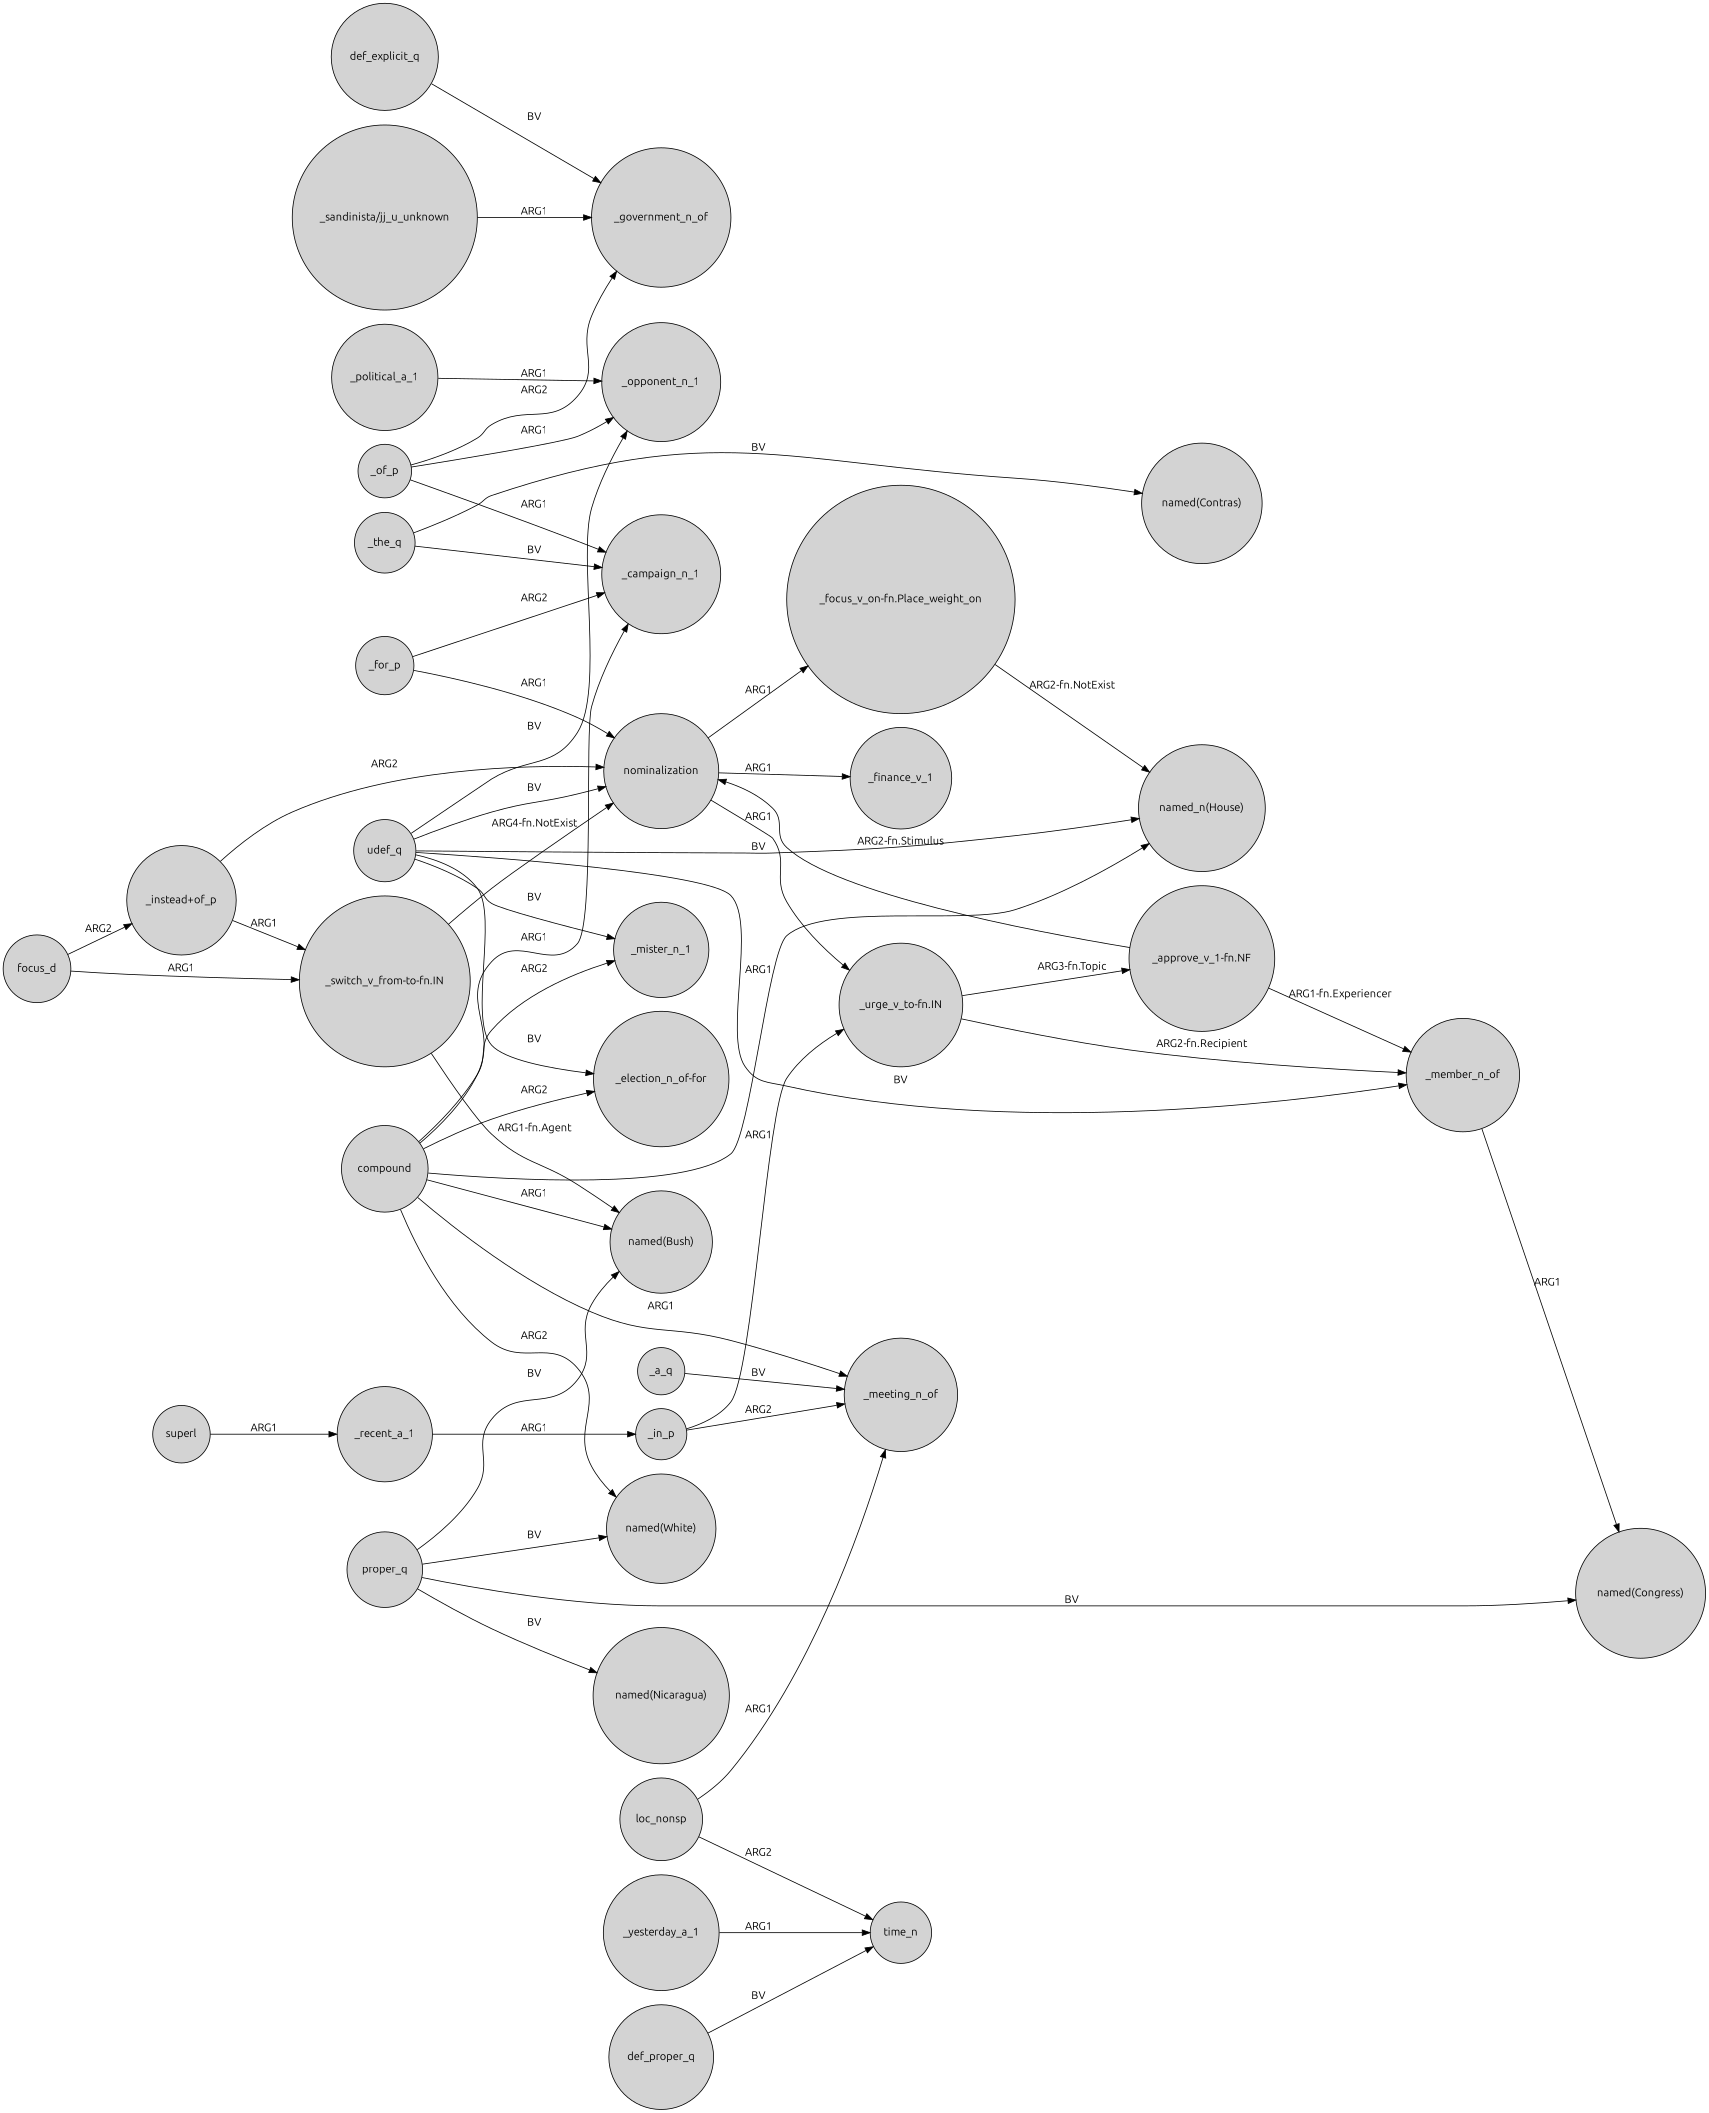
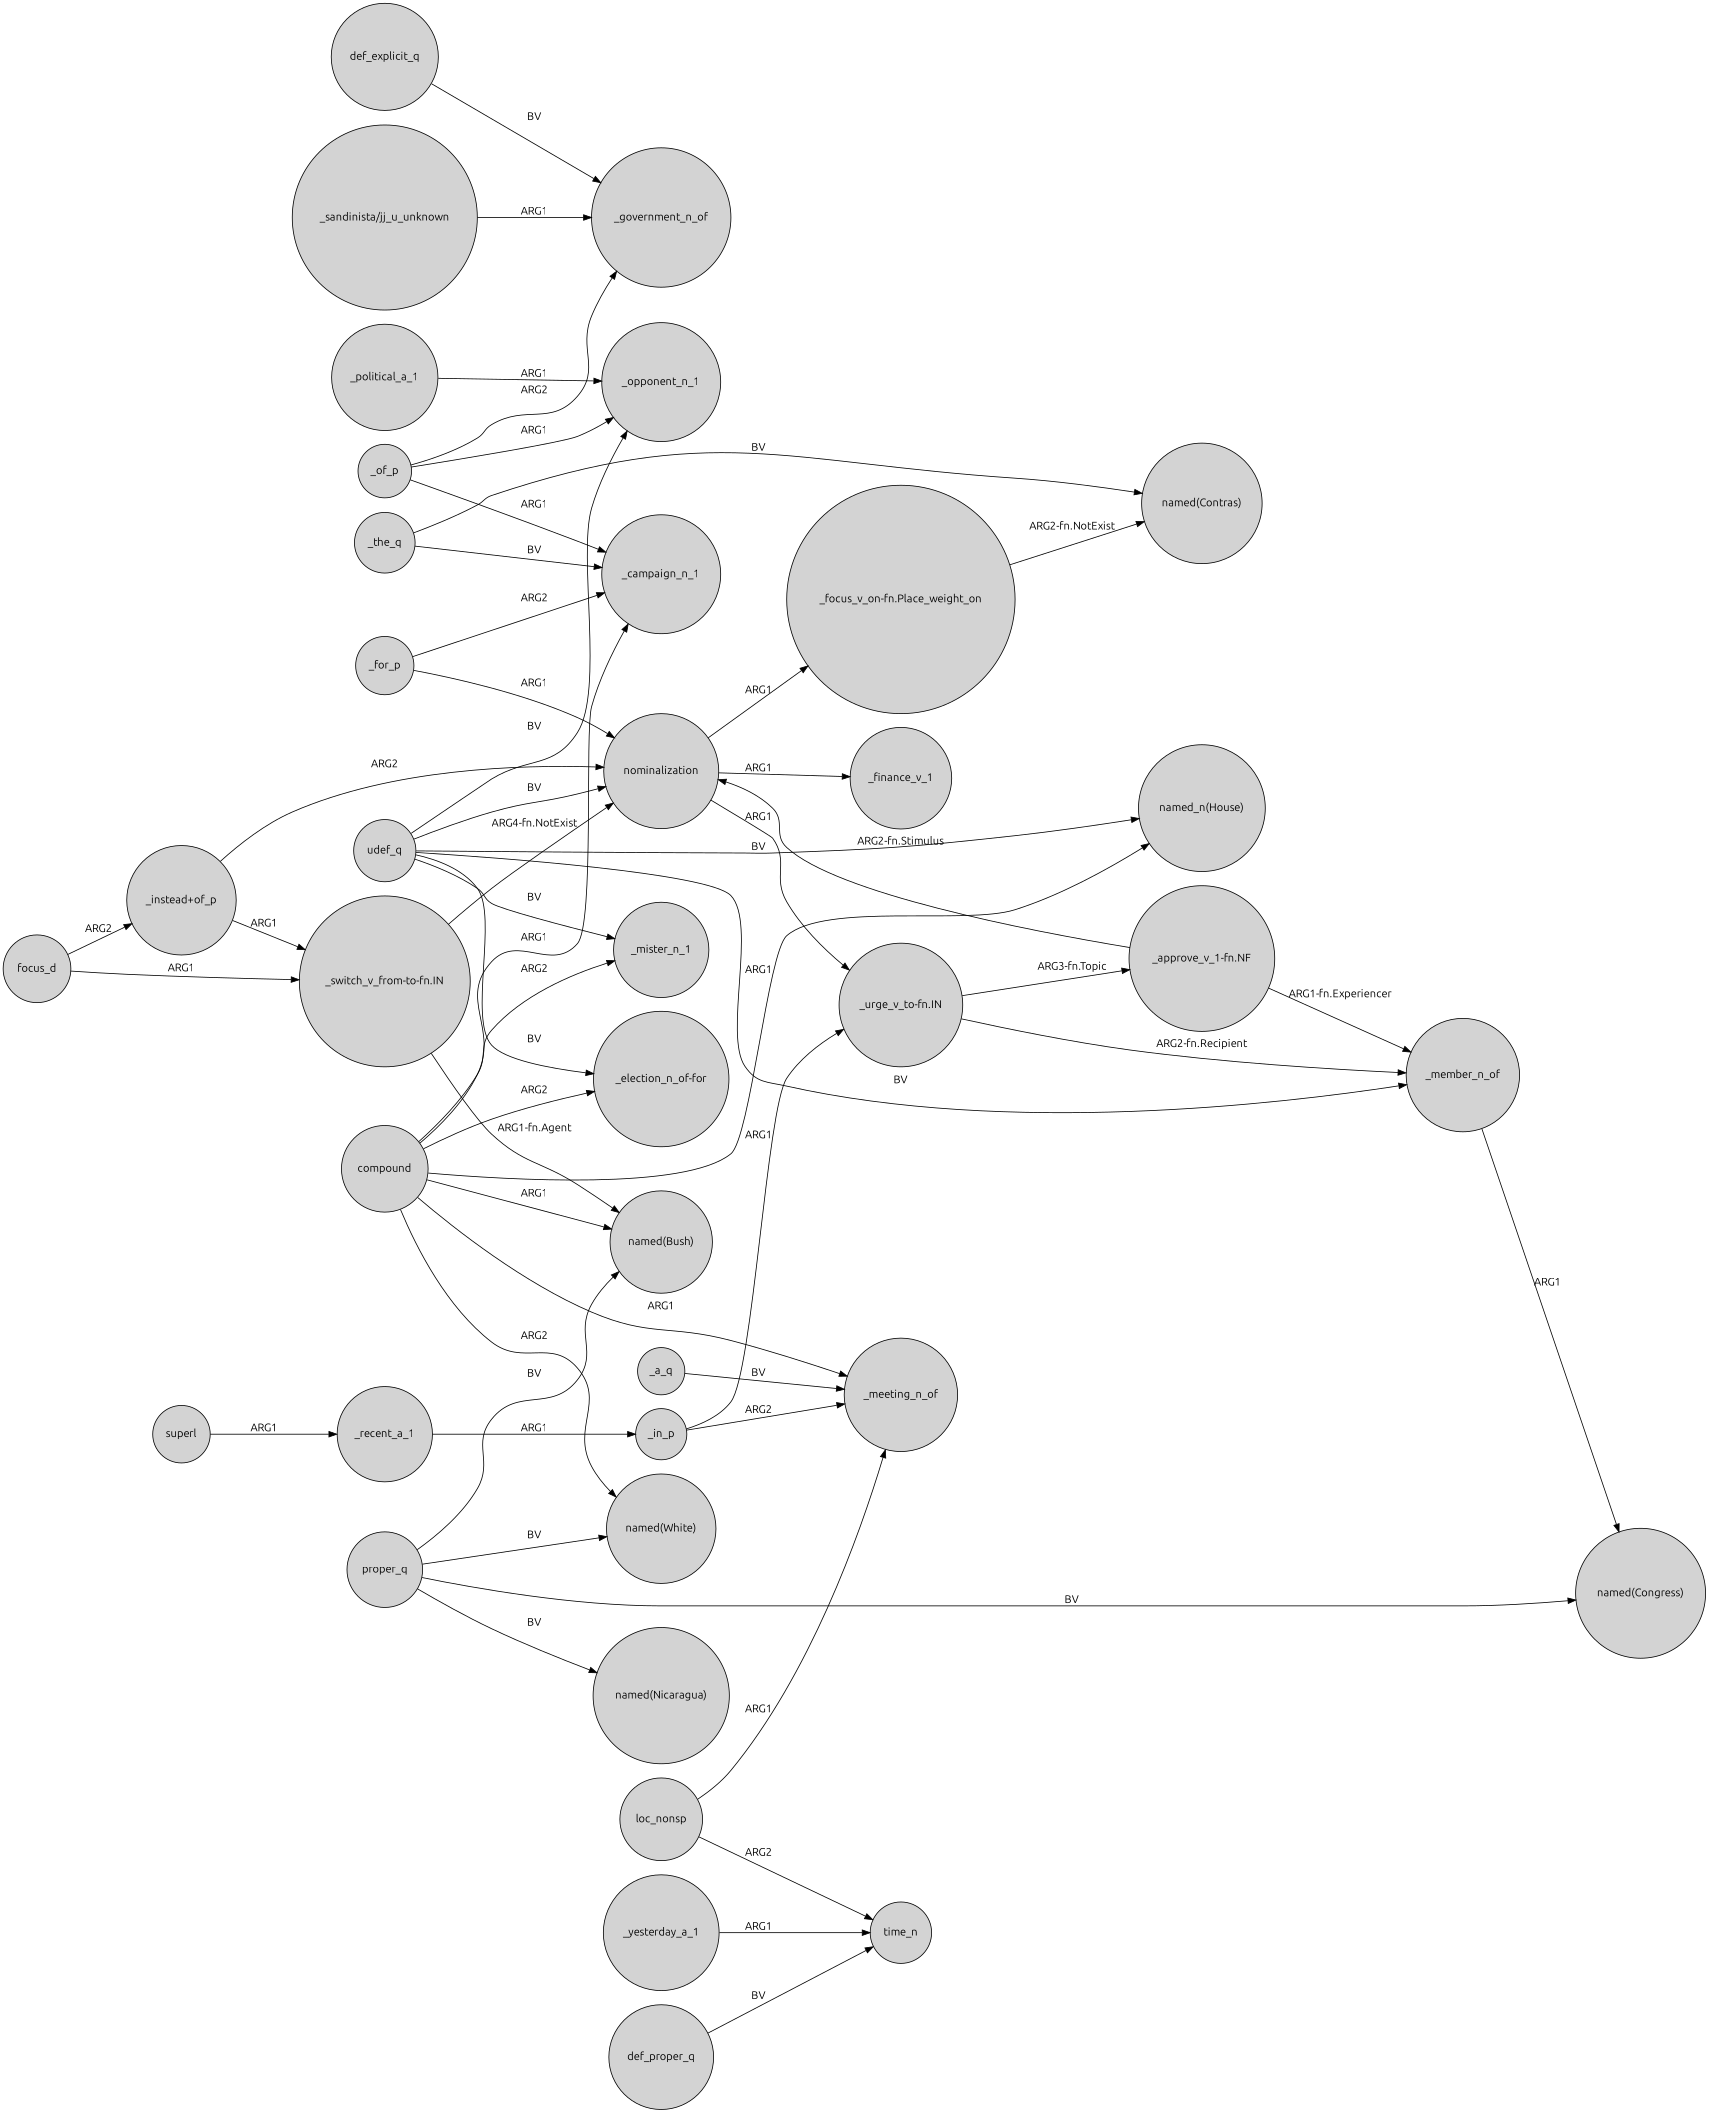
edge "_focus_v_on-fn.Place_weight_on" -> "named_n(House)": now "_focus_v_on-fn.Place_weight_on" -> "named(Contras)"
